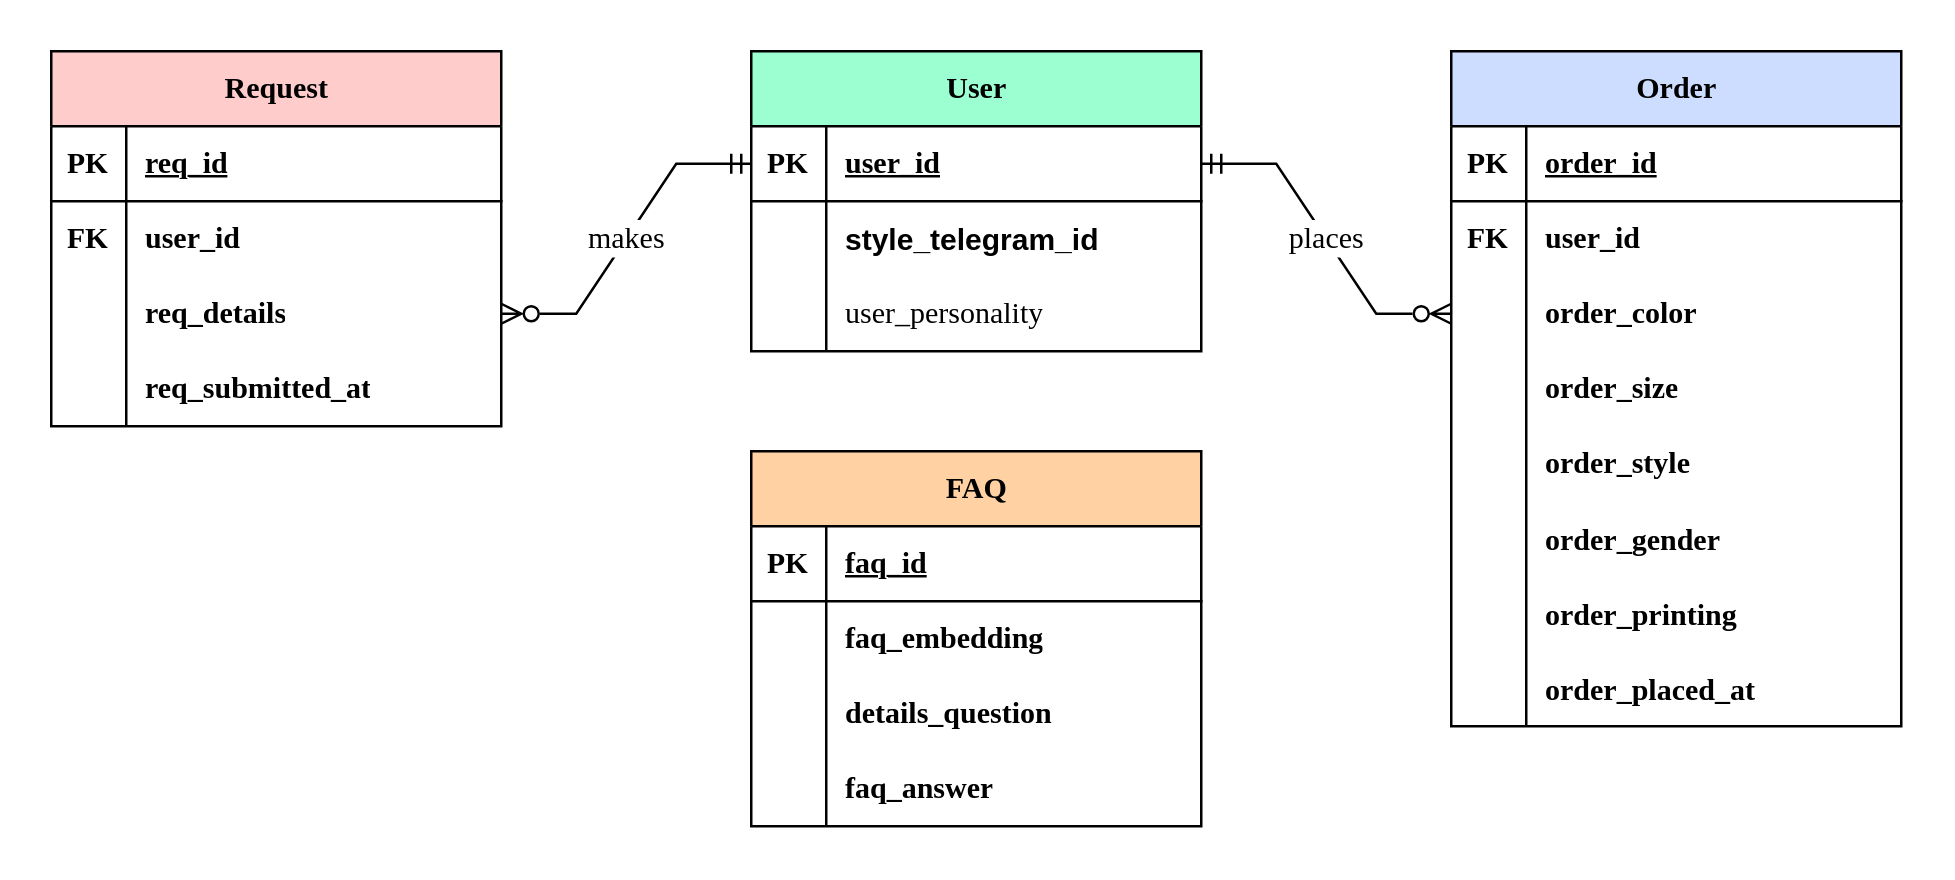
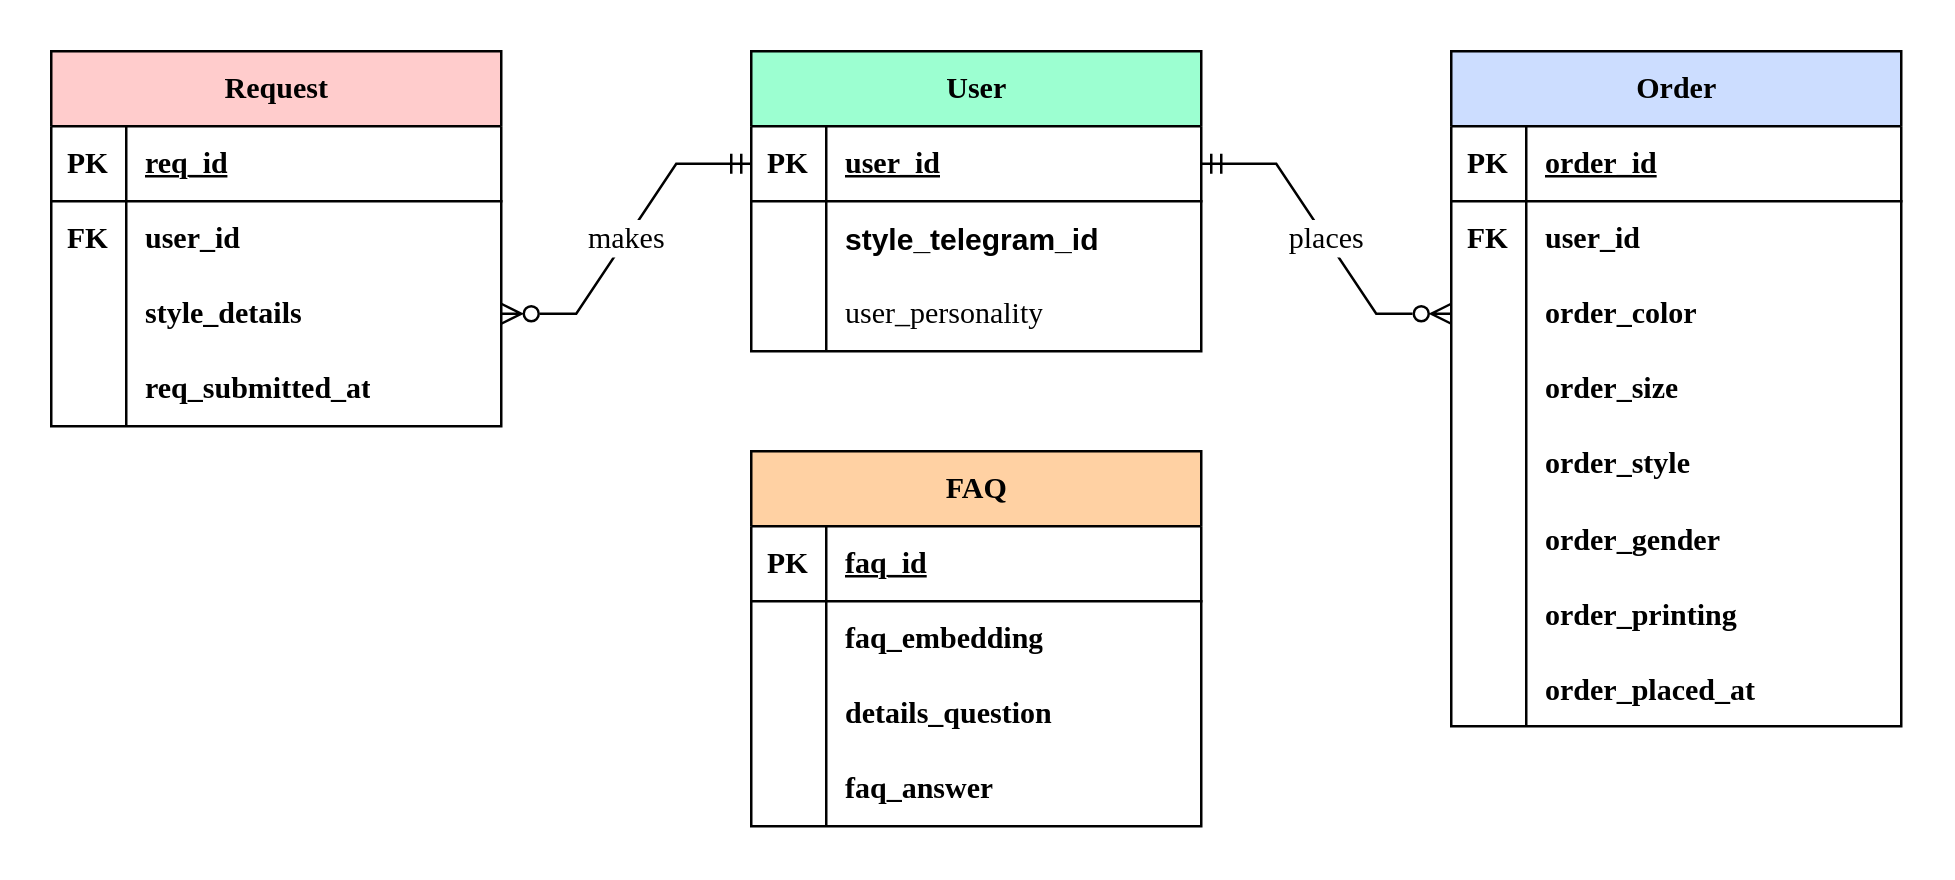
node "req_details": label "req_details" -> "style_details"
